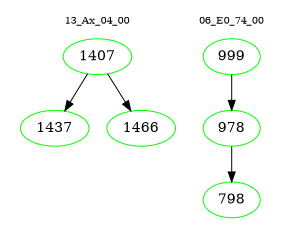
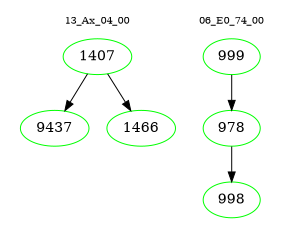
node "1437": label "1437" -> "9437"
node "798": label "798" -> "998"
